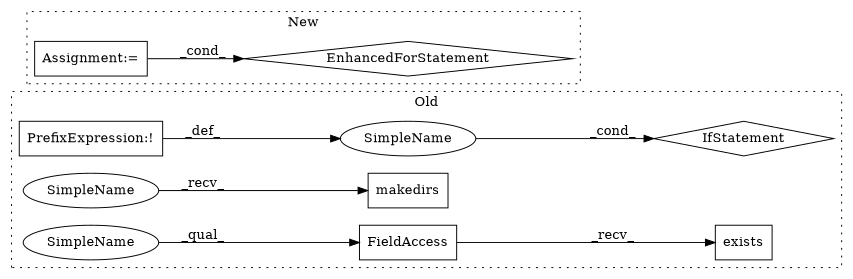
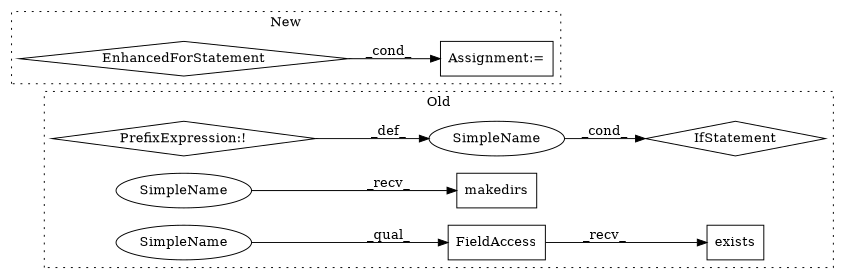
edge "Assignment:=" -> "EnhancedForStatement": reversed
node "PrefixExpression:!": shape box -> diamond
